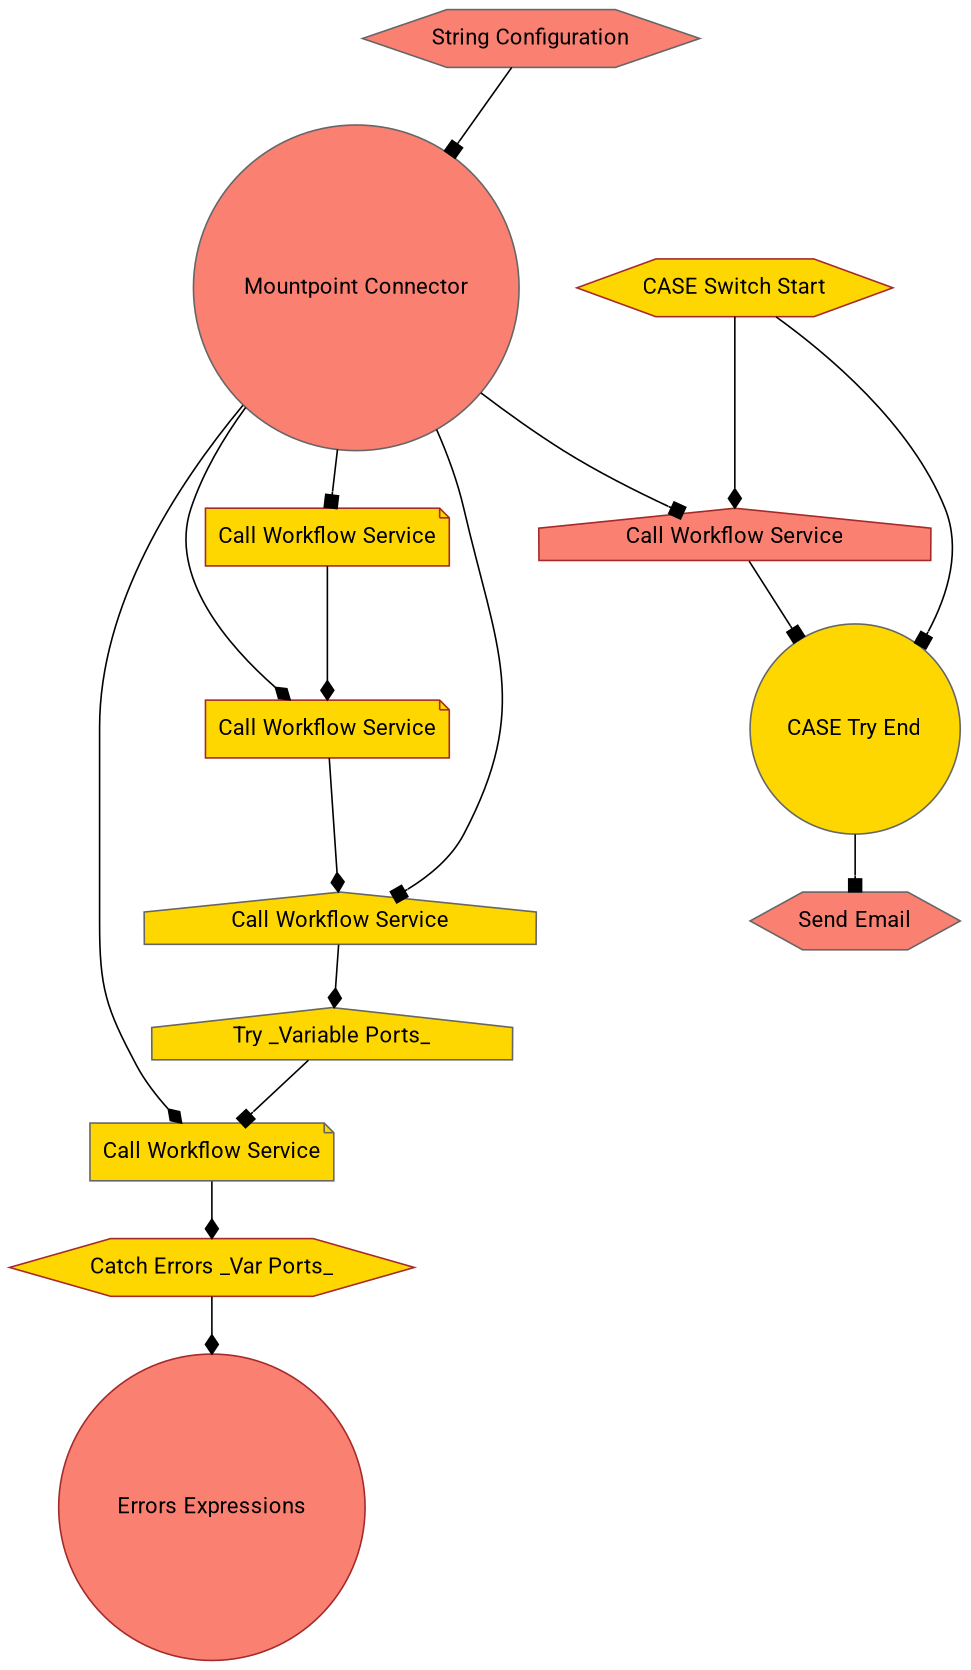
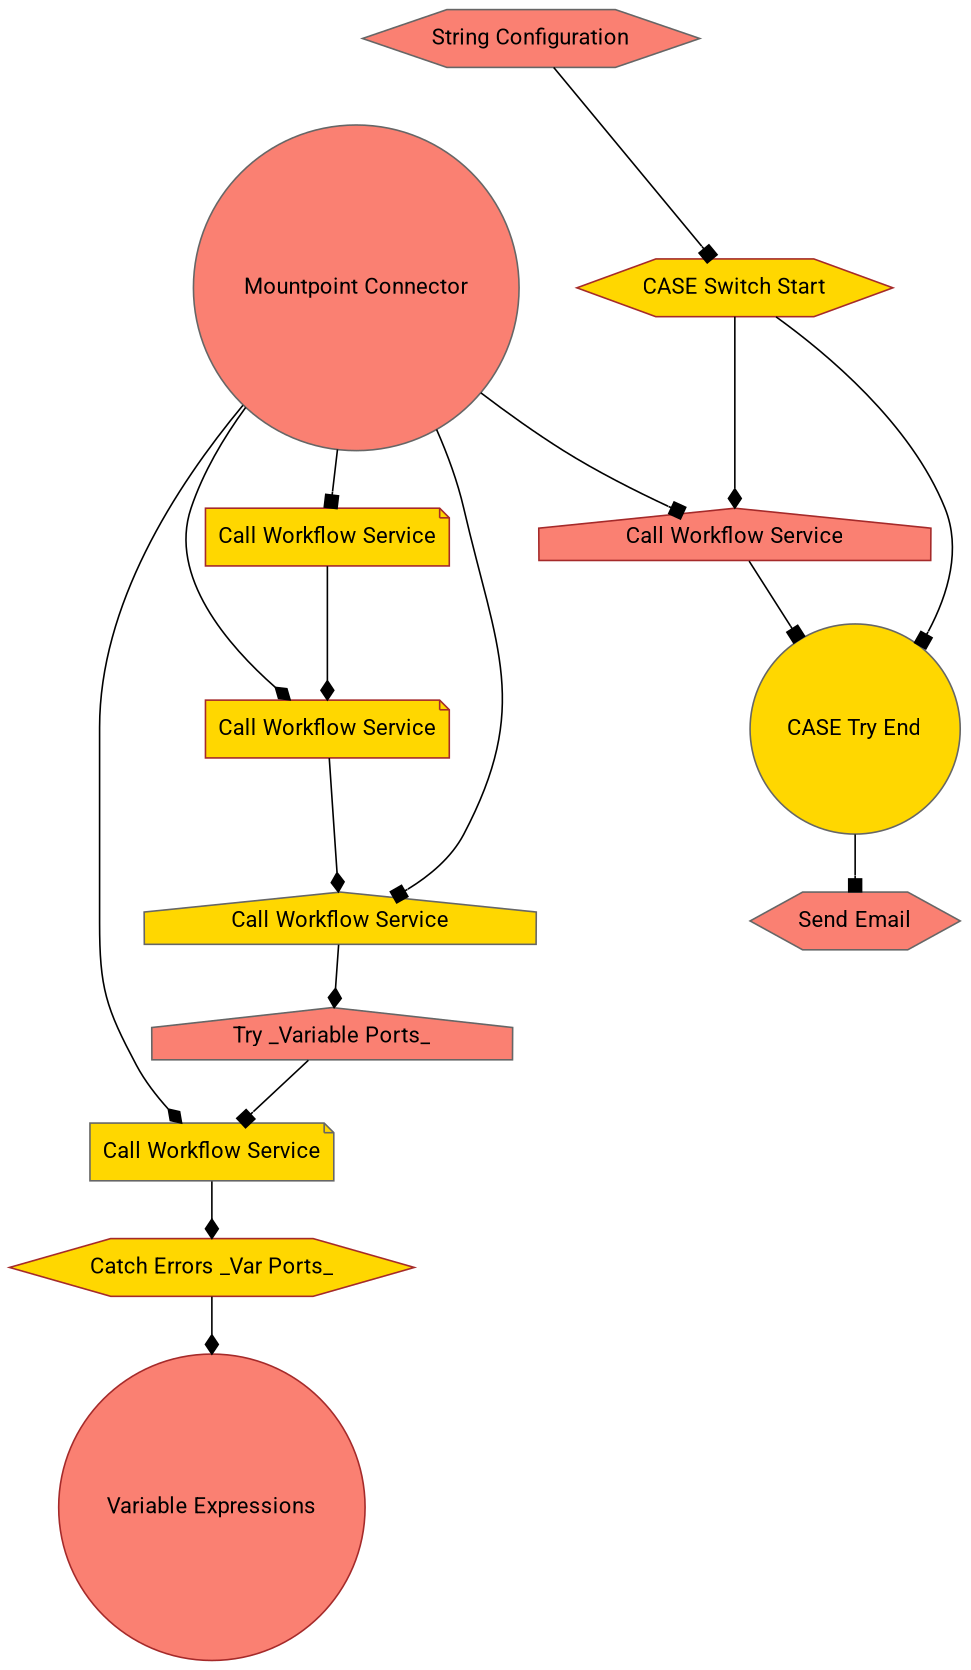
edge "String Configuration" -> "Mountpoint Connector": now "String Configuration" -> "CASE Switch Start"
node "Try _Variable Ports_": fillcolor gold -> salmon
node "Errors Expressions": label "Errors Expressions" -> "Variable Expressions"
